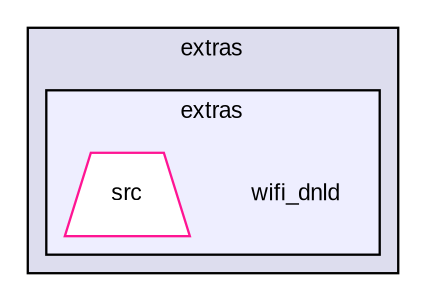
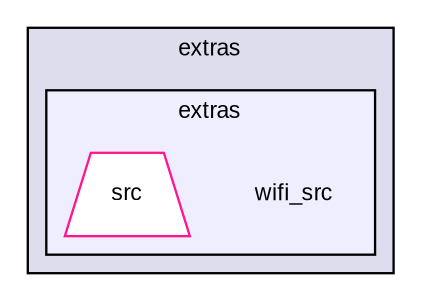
node "wifi_dnld": label "wifi_dnld" -> "wifi_src"
